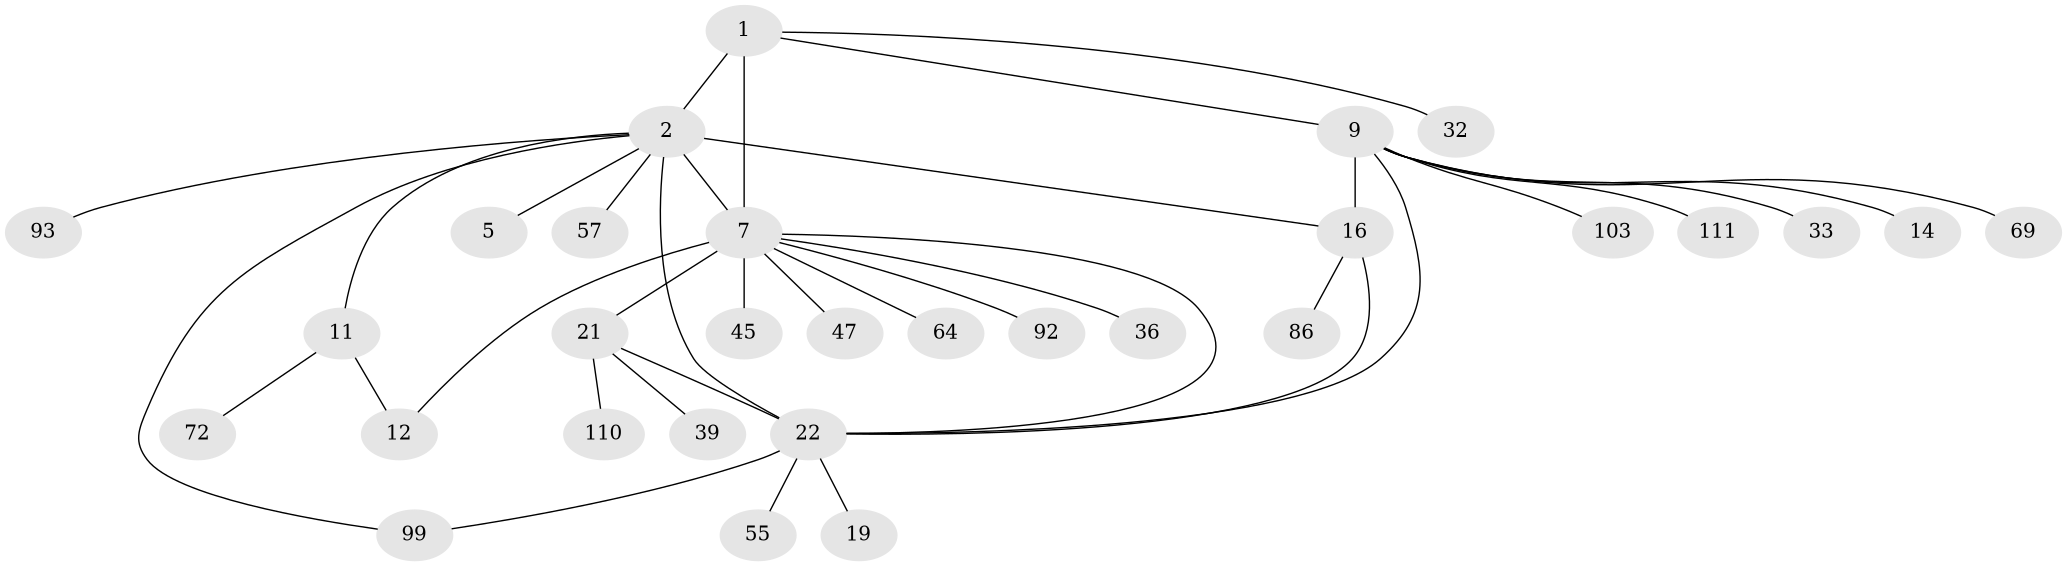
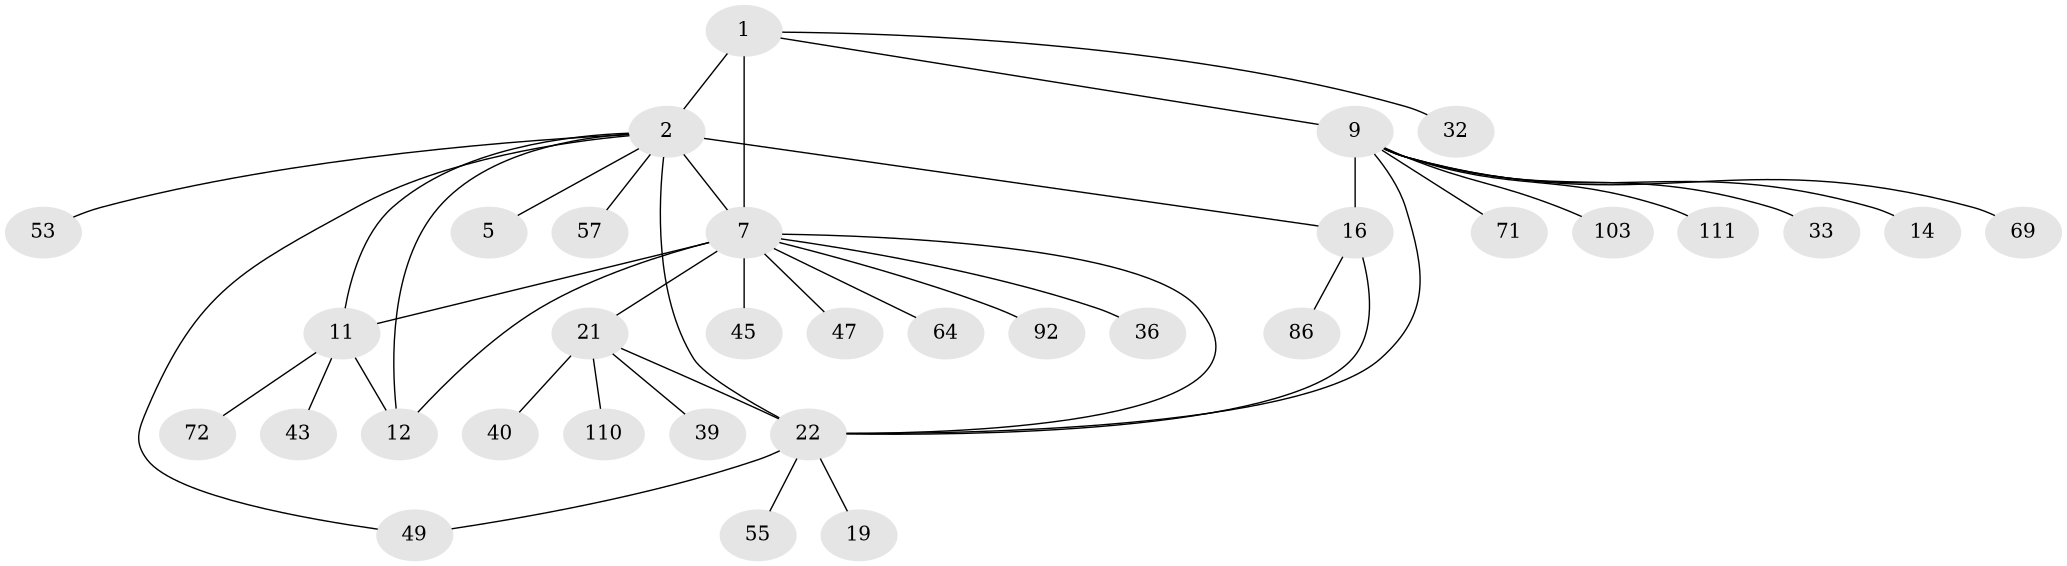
edge "2" -- "12": added
node "93": label "93" -> "53"
node "71": added
edge "7" -- "11": added
node "43": added
node "40": added
node "99": label "99" -> "49"
